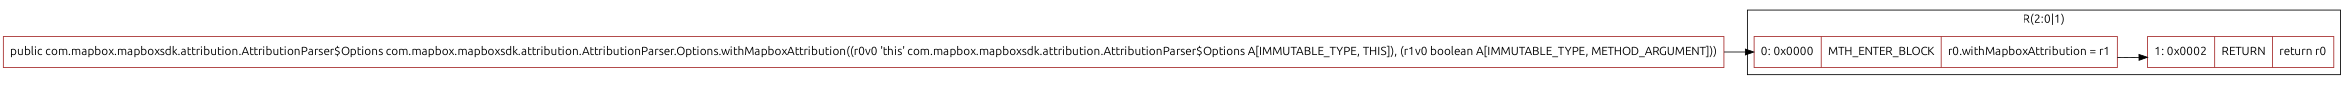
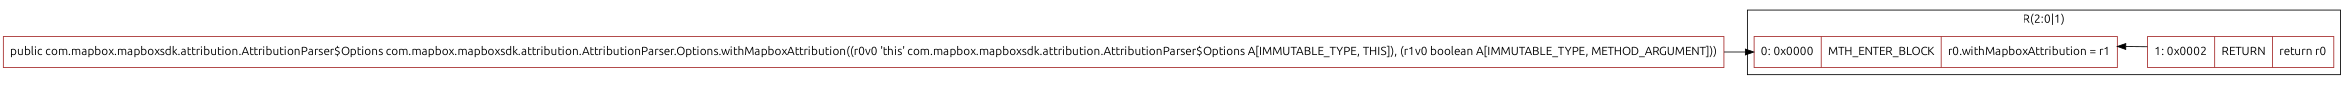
edge "0: 0x0000" -> "1: 0x0002": reversed
